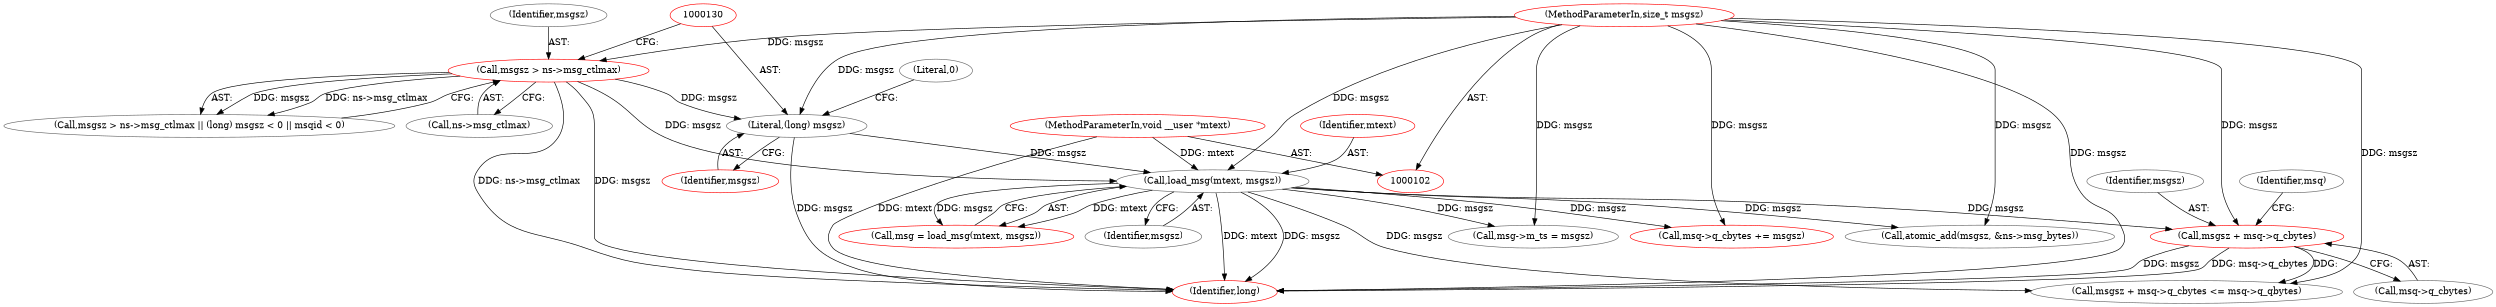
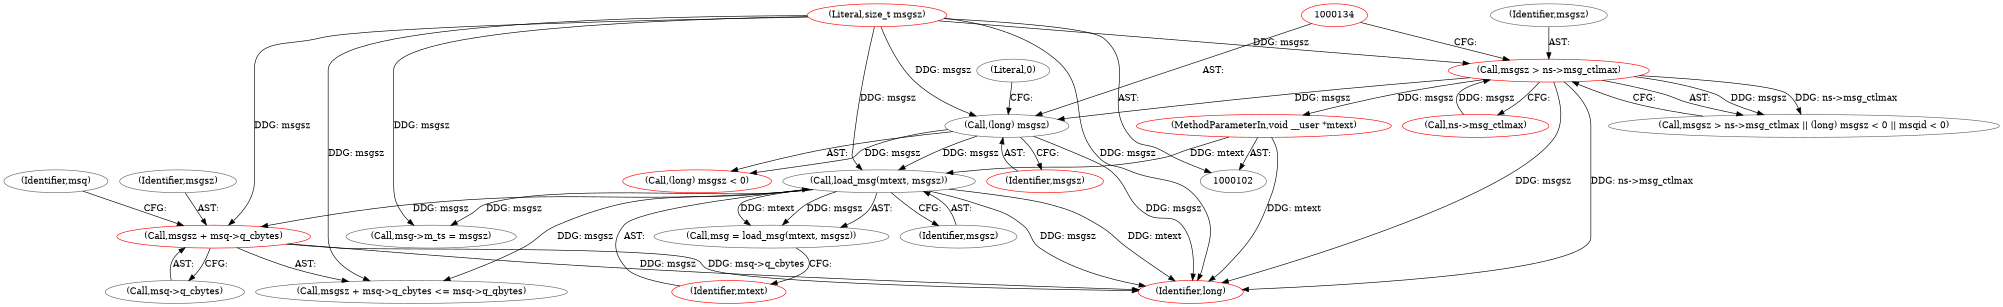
node "1000130": label "1000130" -> "1000134"
node "(MethodParameterIn,size_t msgsz)": label "(MethodParameterIn,size_t msgsz)" -> "(Literal,size_t msgsz)"
edge "(Call,ns->msg_ctlmax)" -> "(Call,msgsz > ns->msg_ctlmax)": label "AST: " -> "DDG: msgsz"
node "(Call,ns->msg_ctlmax)": color gray40 -> red
node "(Literal,(long) msgsz)": label "(Literal,(long) msgsz)" -> "(Call,(long) msgsz)"
edge "(Call,msgsz > ns->msg_ctlmax)" -> "(Call,load_msg(mtext, msgsz))": now "(Call,msgsz > ns->msg_ctlmax)" -> "(MethodParameterIn,void __user *mtext)"
node "(Call,(long) msgsz < 0)": added
node "1000102": color red -> gray40
edge "(Call,msg = load_msg(mtext, msgsz))" -> "(Call,load_msg(mtext, msgsz))": now "(Call,msg = load_msg(mtext, msgsz))" -> "(Identifier,mtext)"
node "(Call,msg = load_msg(mtext, msgsz))": color red -> gray40
node "(Call,msq->q_cbytes += msgsz)": removed
node "(Call,atomic_add(msgsz, &ns->msg_bytes))": removed
edge "(Call,msgsz + msq->q_cbytes)" -> "(Call,msgsz + msq->q_cbytes <= msq->q_qbytes)": label "DDG: " -> "AST: "
